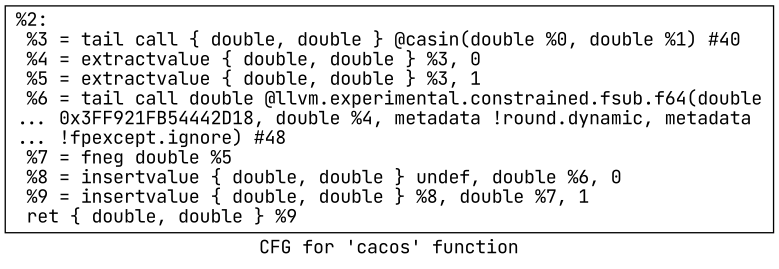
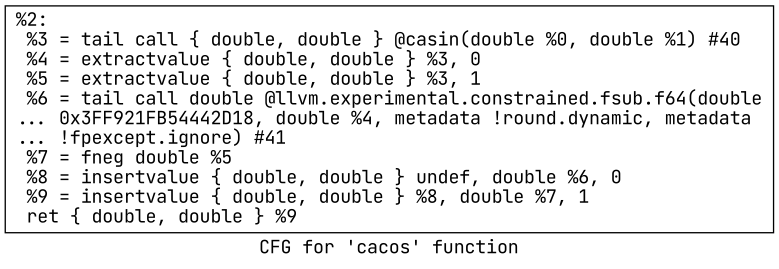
node "%2:": text "... !fpexcept.ignore) #48" -> "... !fpexcept.ignore) #41"
